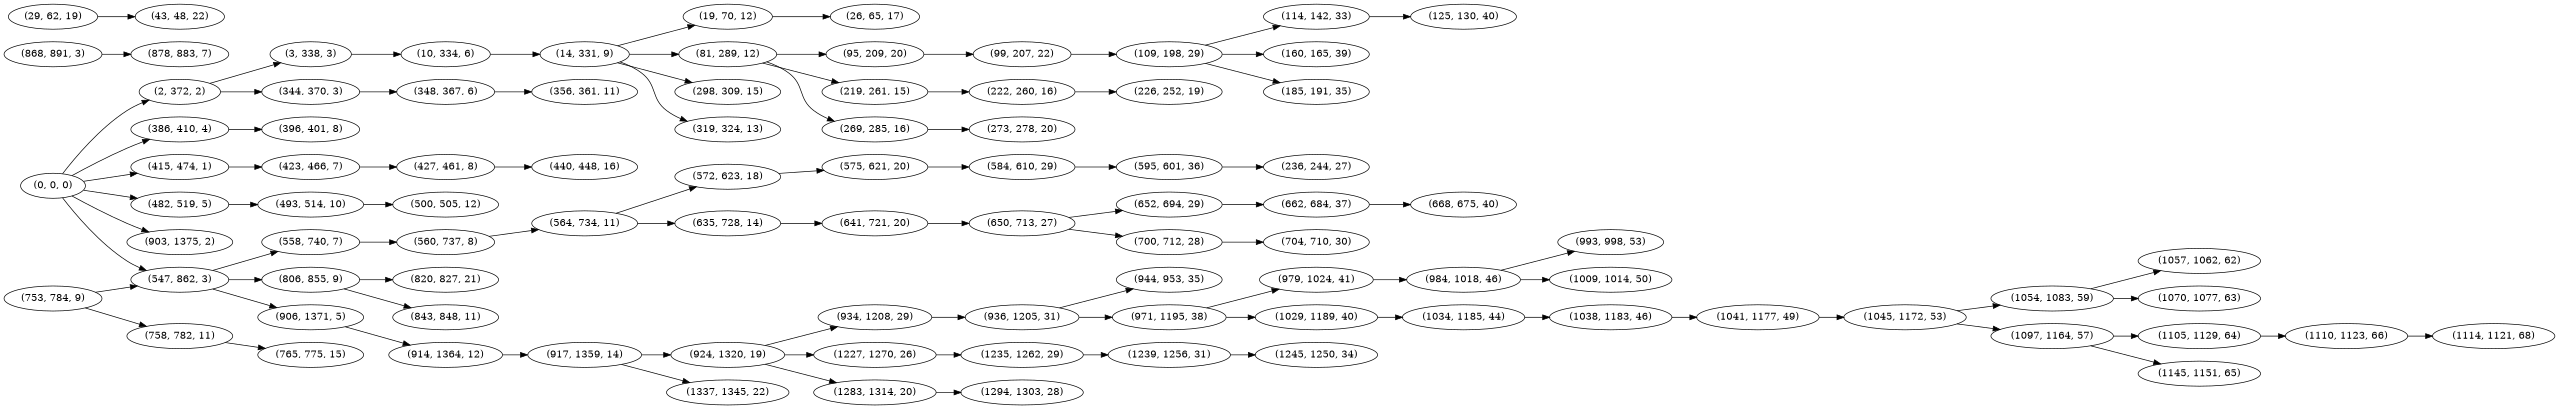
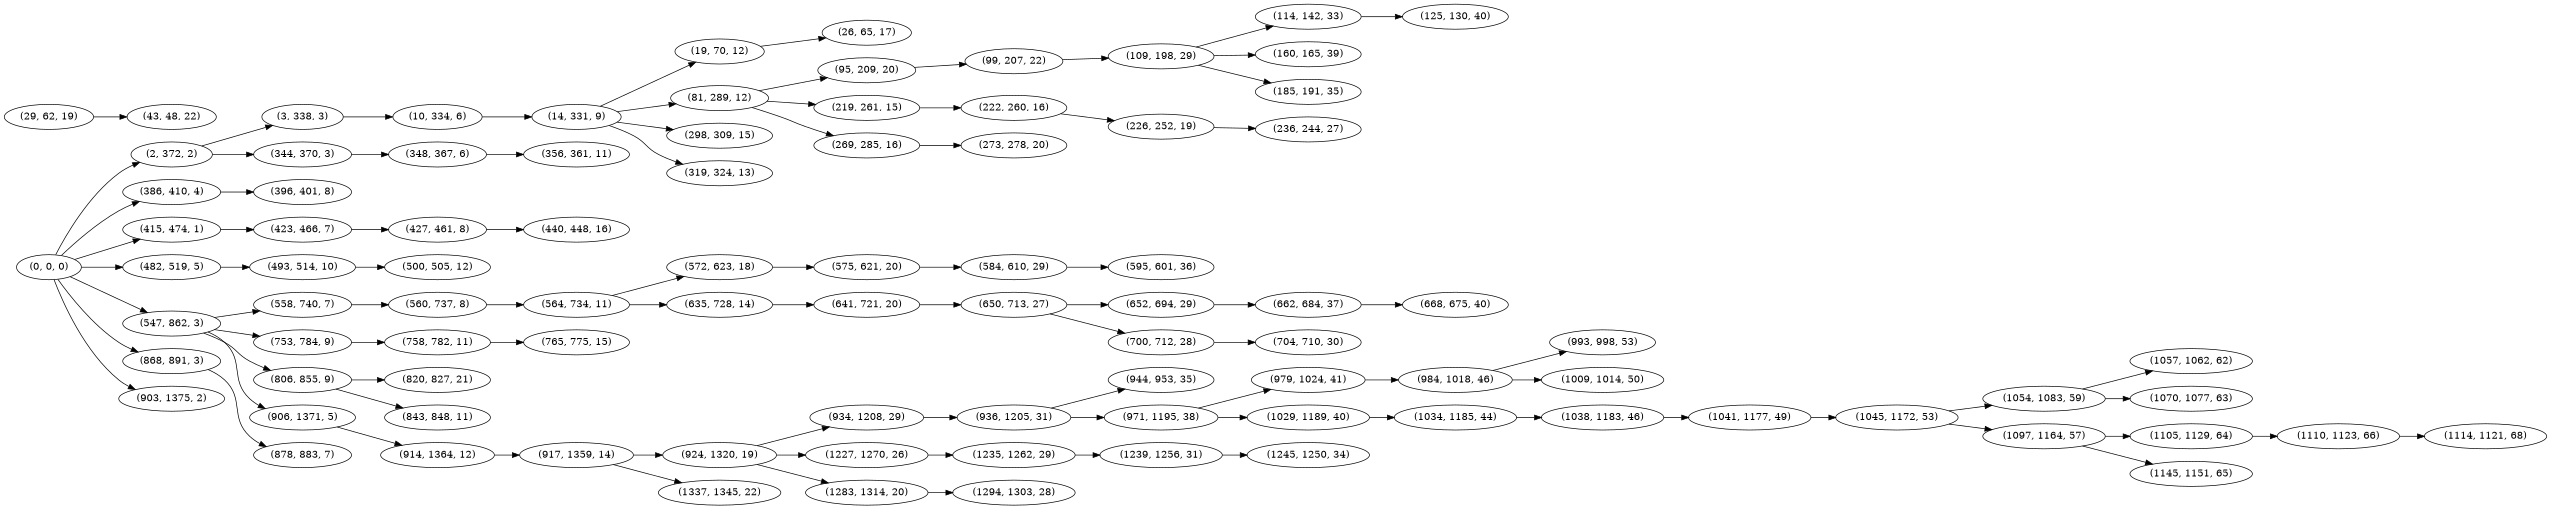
edge "(595, 601, 36)" -> "(236, 244, 27)": now "(226, 252, 19)" -> "(236, 244, 27)"
edge "(753, 784, 9)" -> "(547, 862, 3)": reversed
edge "(0, 0, 0)" -> "(868, 891, 3)": added
